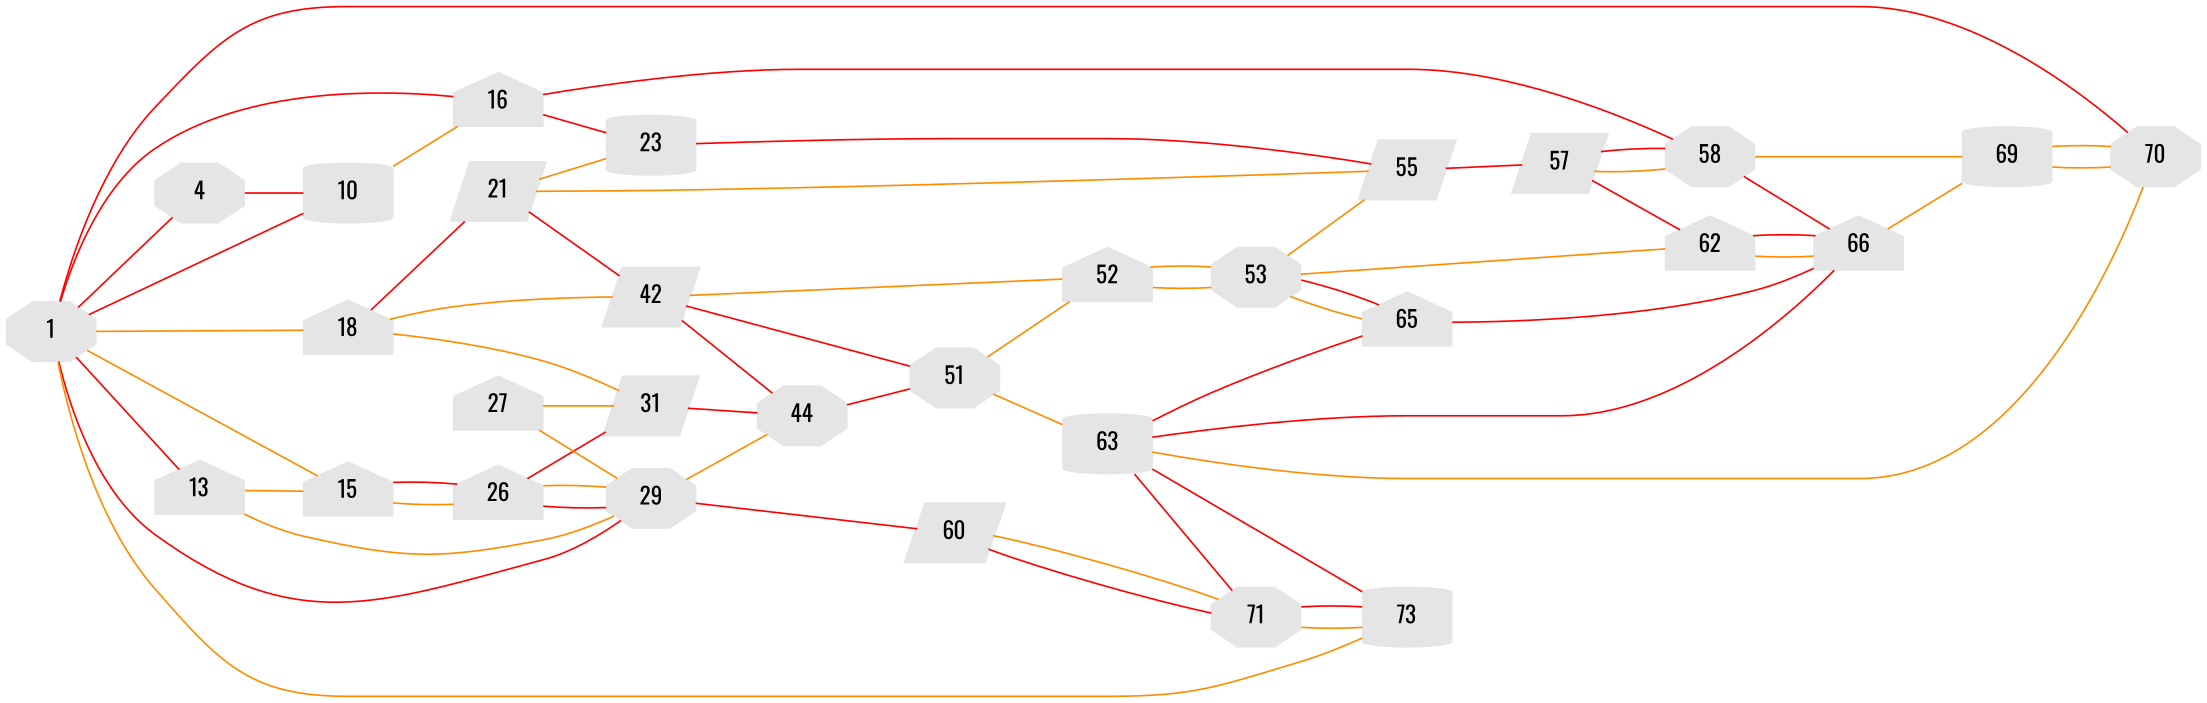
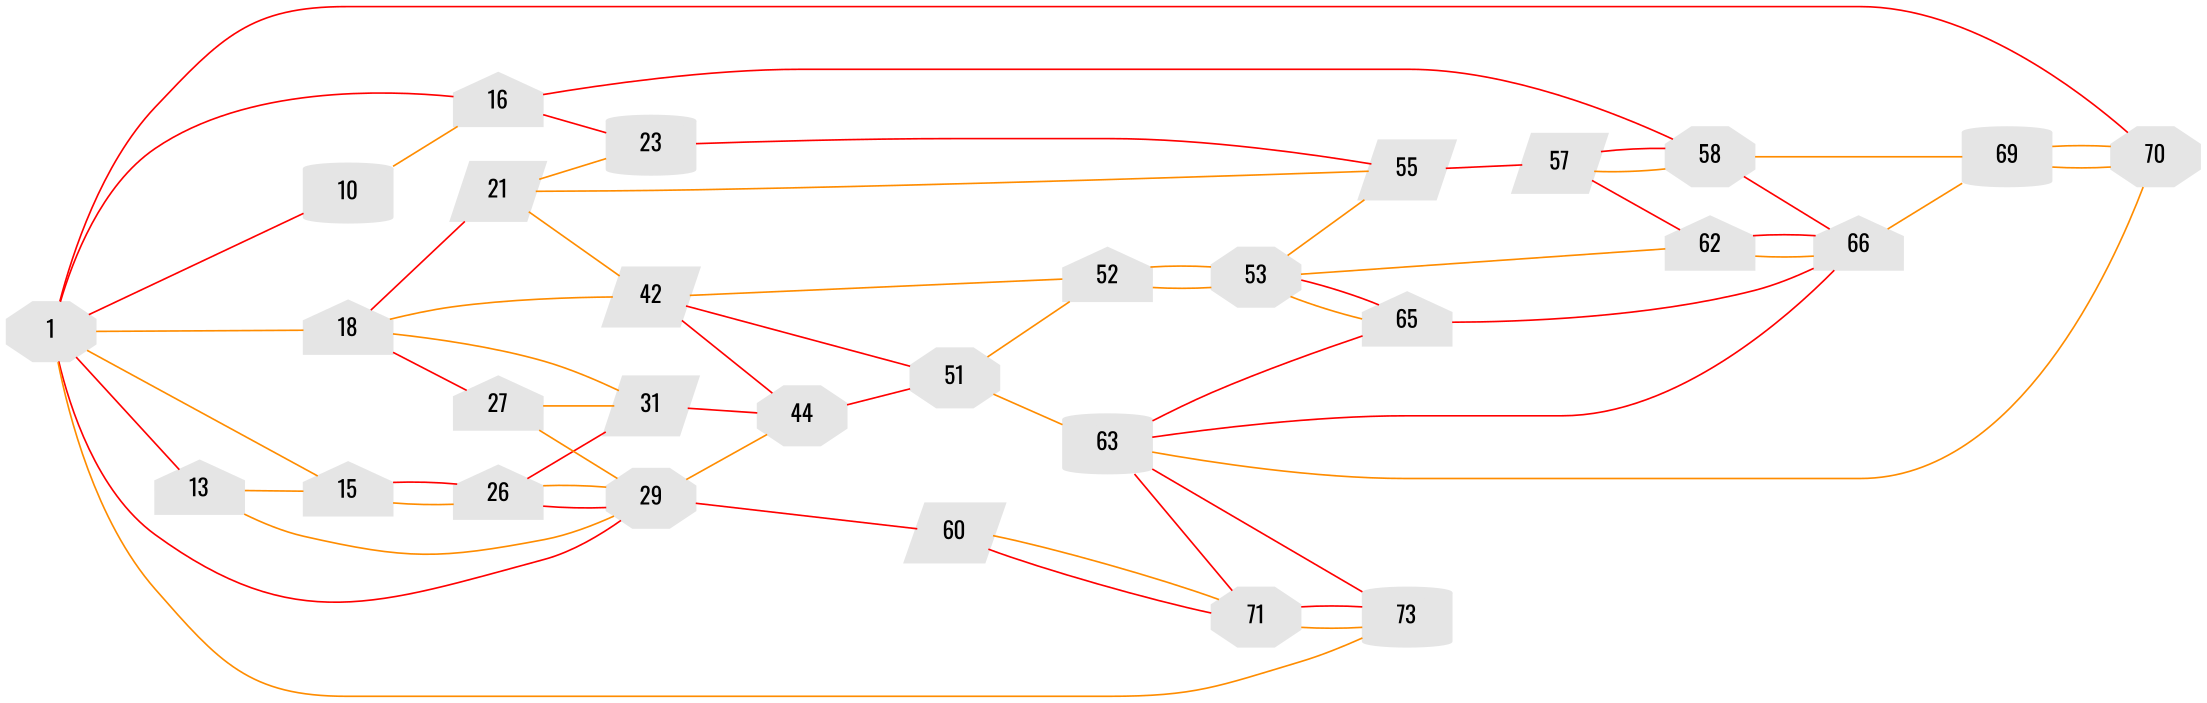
node "4": removed
edge "21" -- "42": color red -> darkorange
edge "18" -- "27": added
